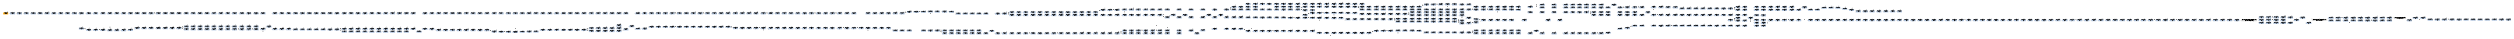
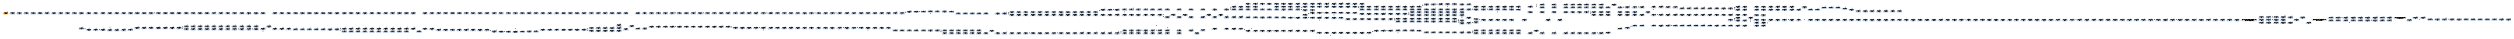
node "0x005fc4e5 movl": added
node "0x005fcc43 movzwl": added
